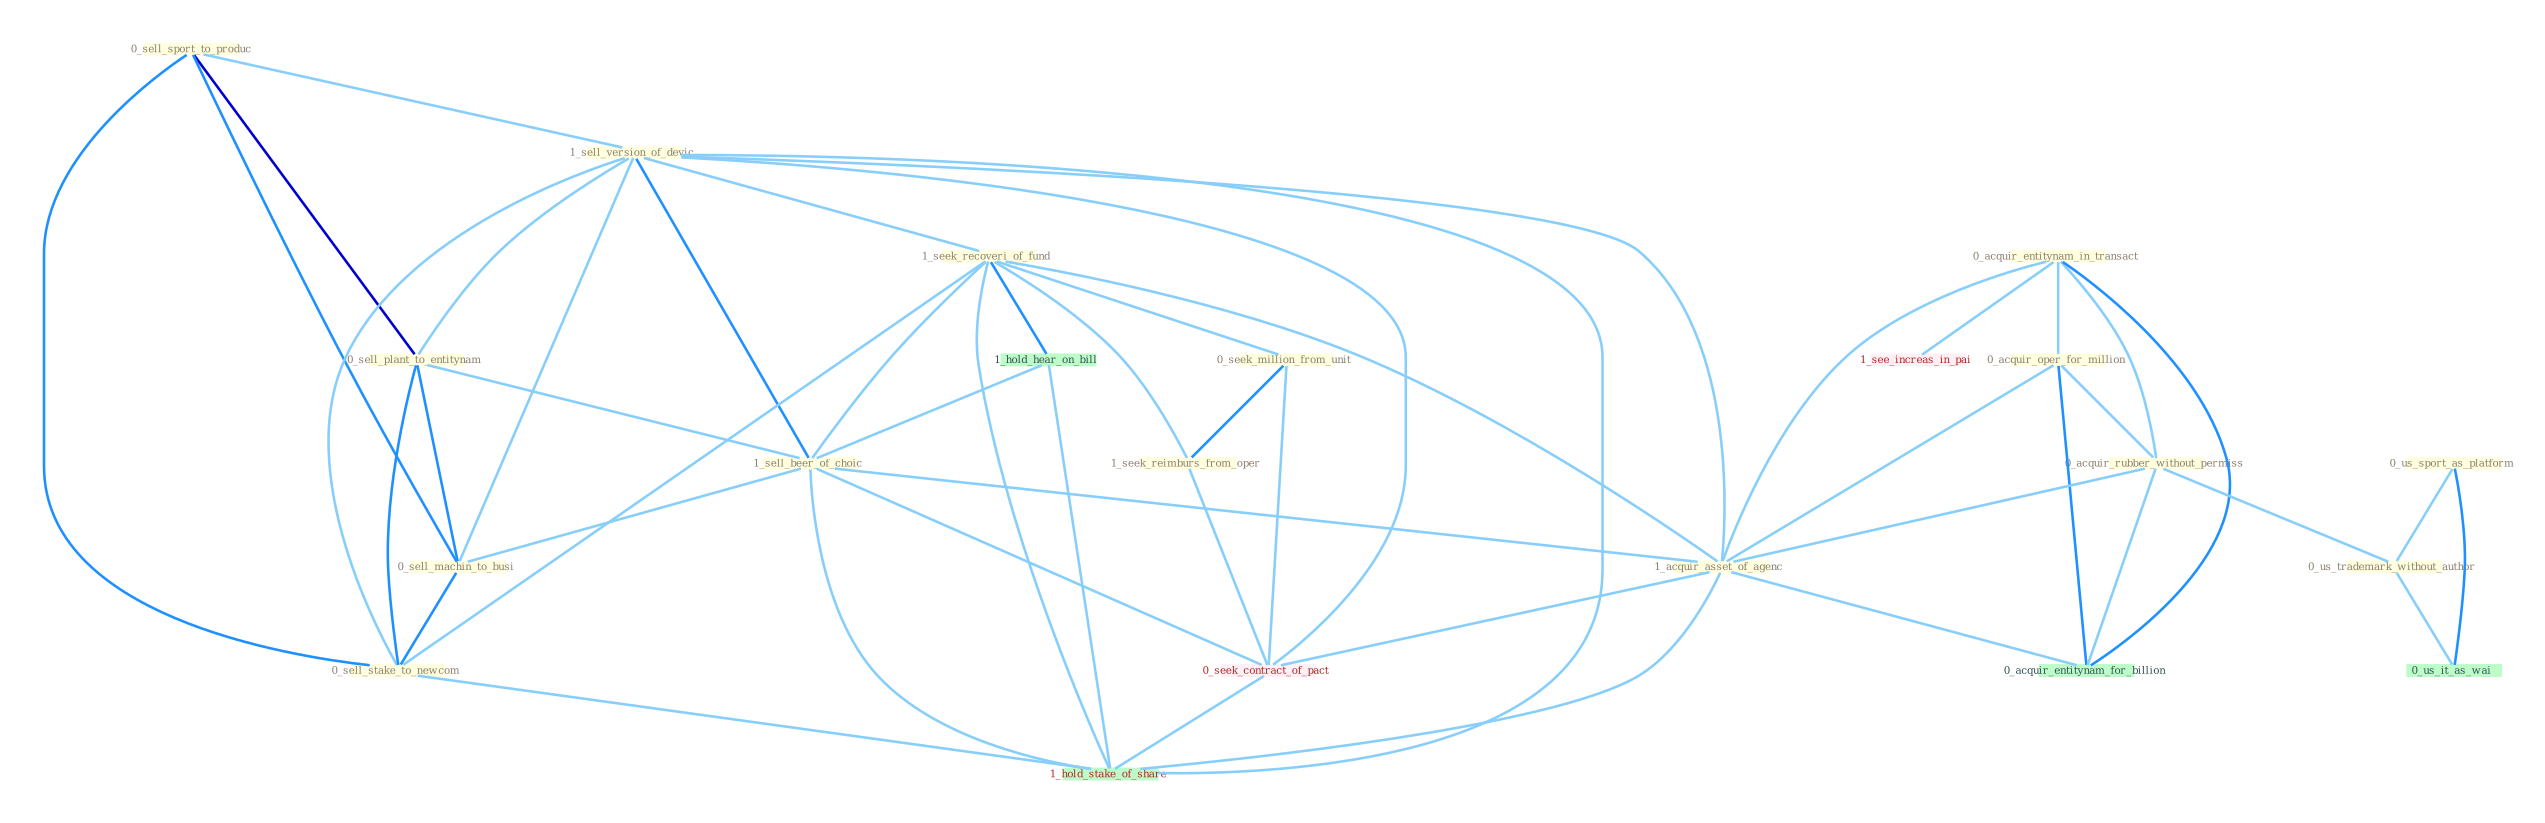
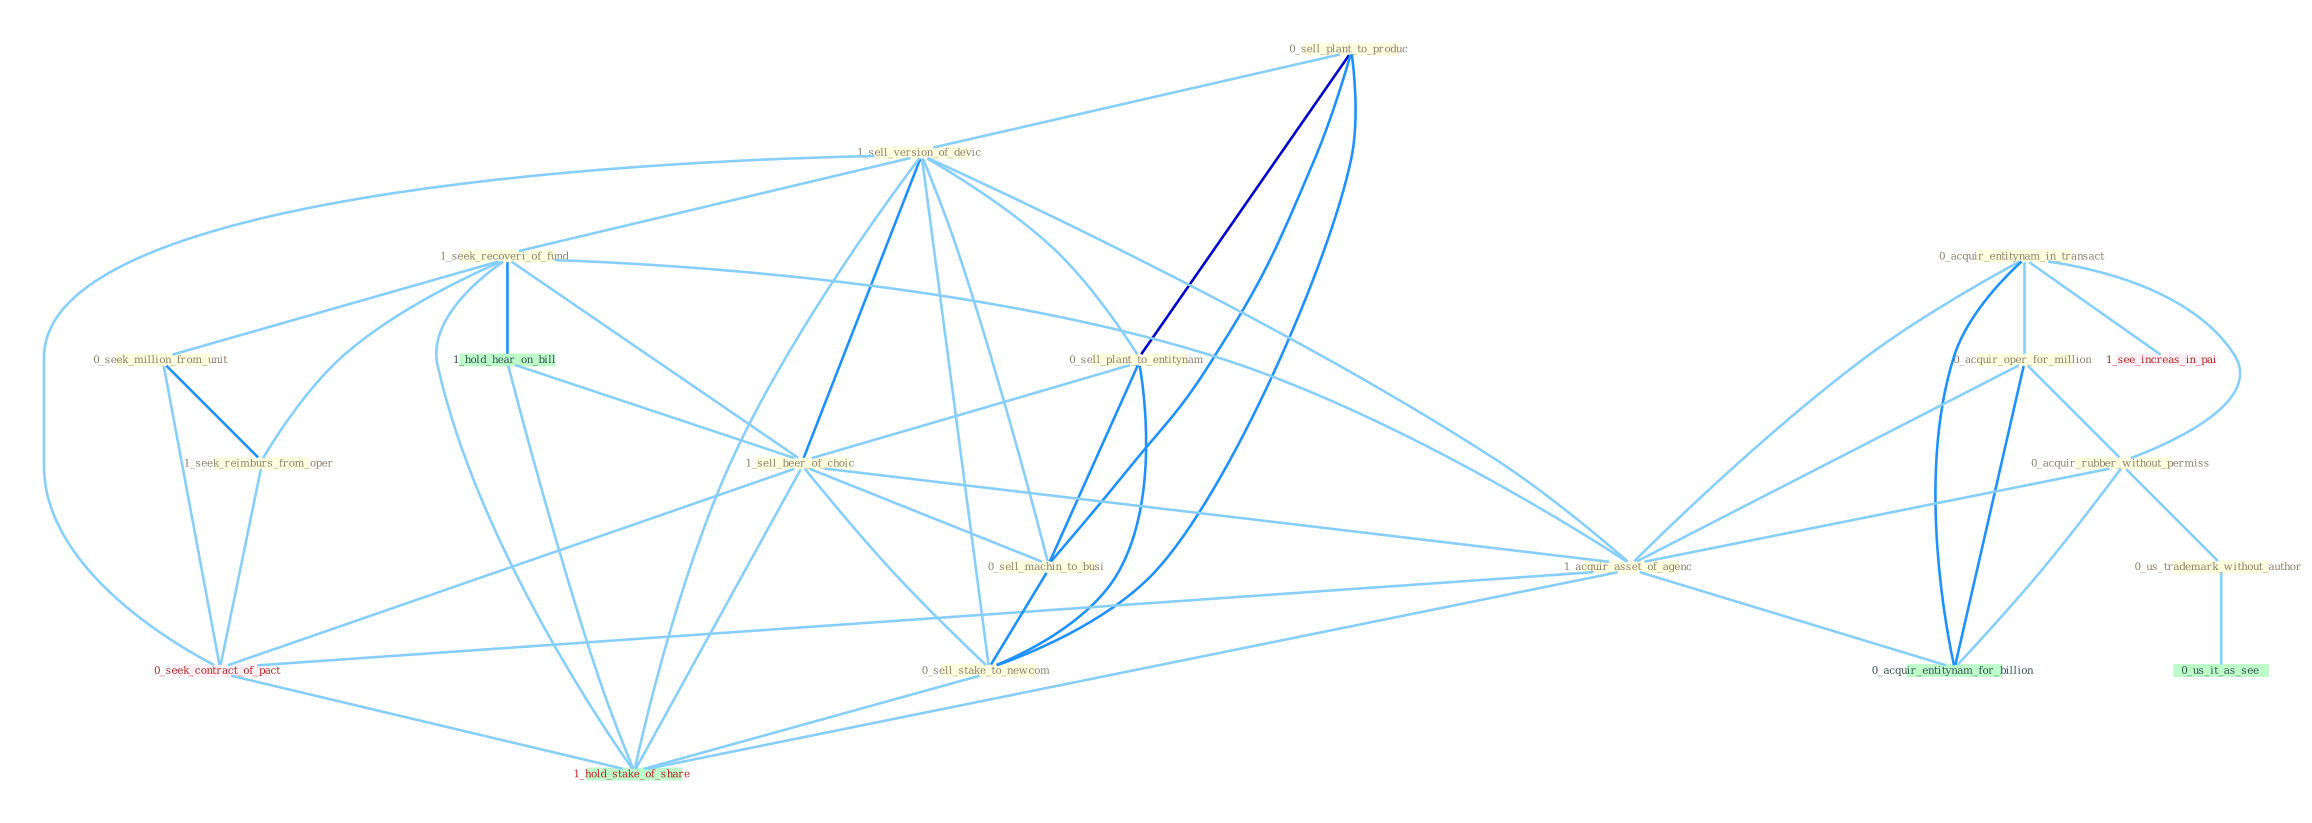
node "0_sell_sport_to_produc": label "0_sell_sport_to_produc" -> "0_sell_plant_to_produc"
edge "1_seek_recoveri_of_fund" -- "0_sell_stake_to_newcom": now "1_sell_beer_of_choic" -- "0_sell_stake_to_newcom"
node "0_us_sport_as_platform": removed
node "0_us_it_as_wai": label "0_us_it_as_wai" -> "0_us_it_as_see"
